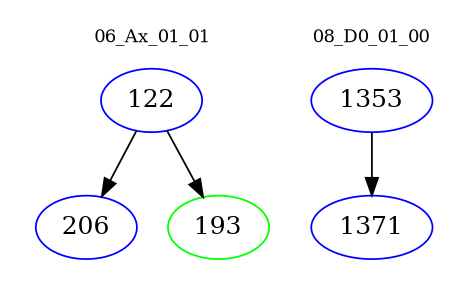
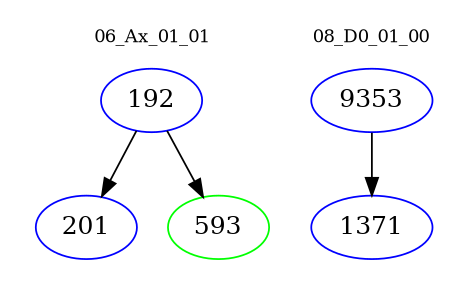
node "122": label "122" -> "192"
node "1353": label "1353" -> "9353"
node "206": label "206" -> "201"
node "193": label "193" -> "593"
